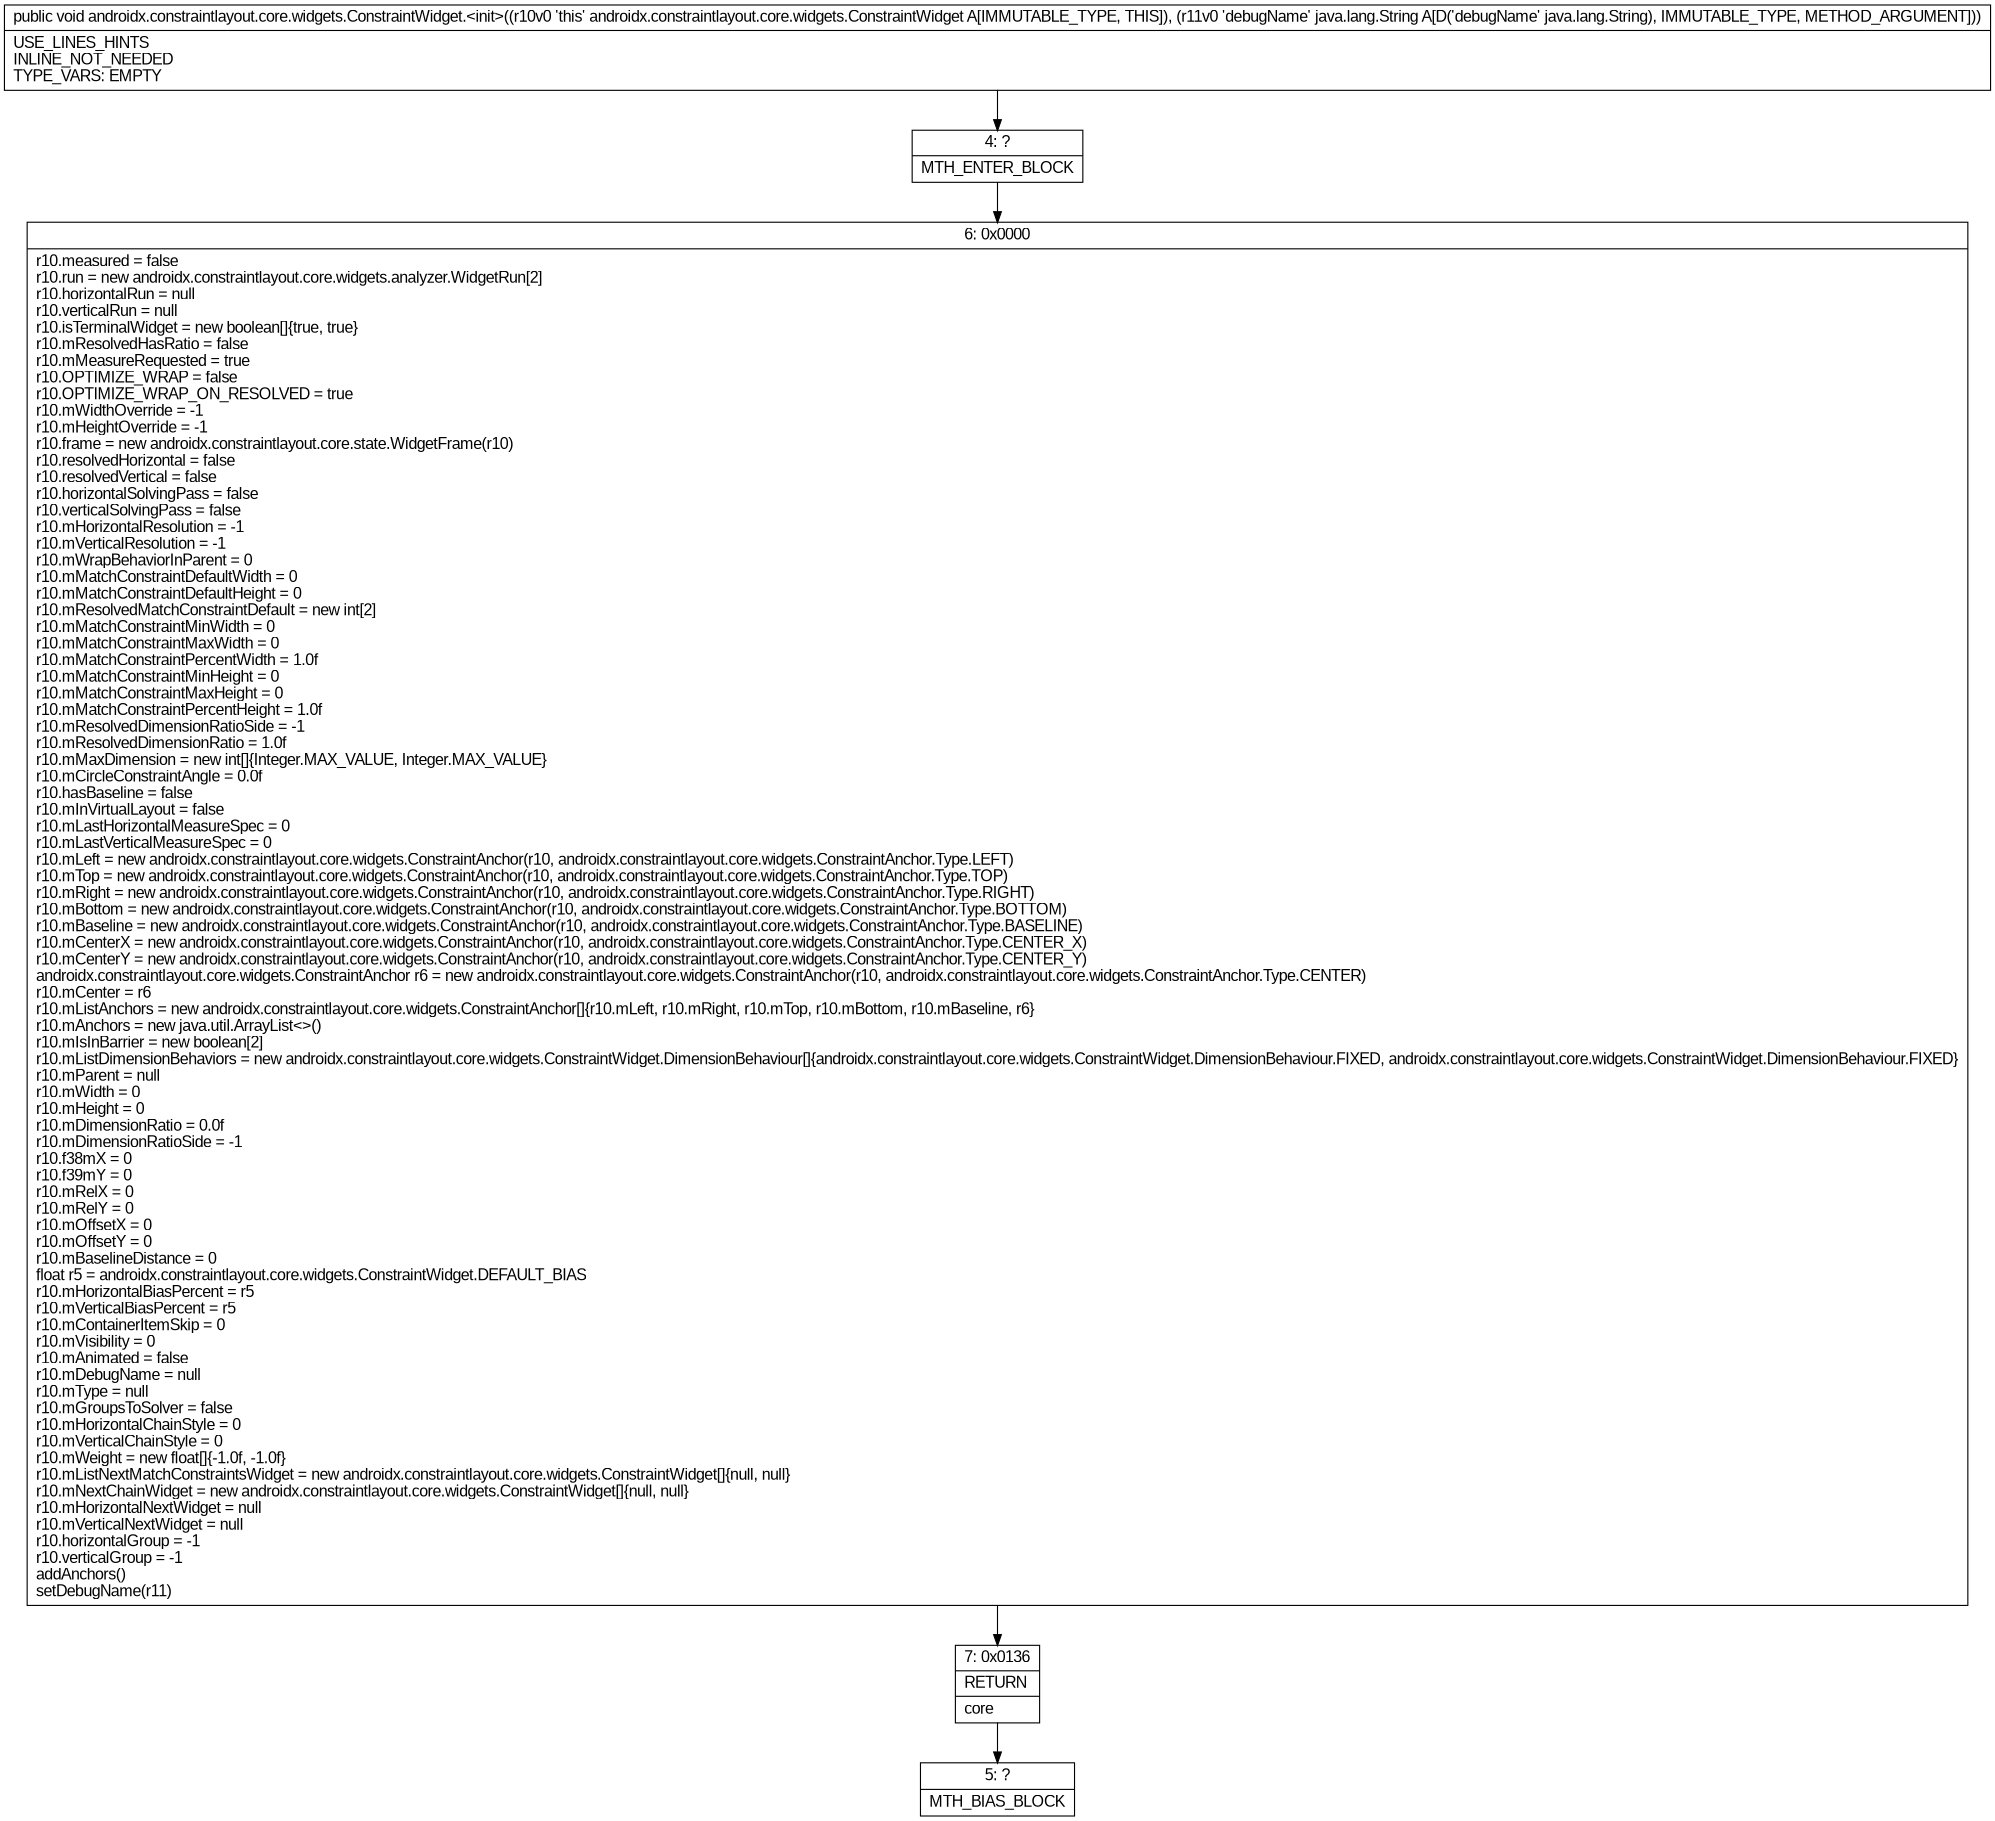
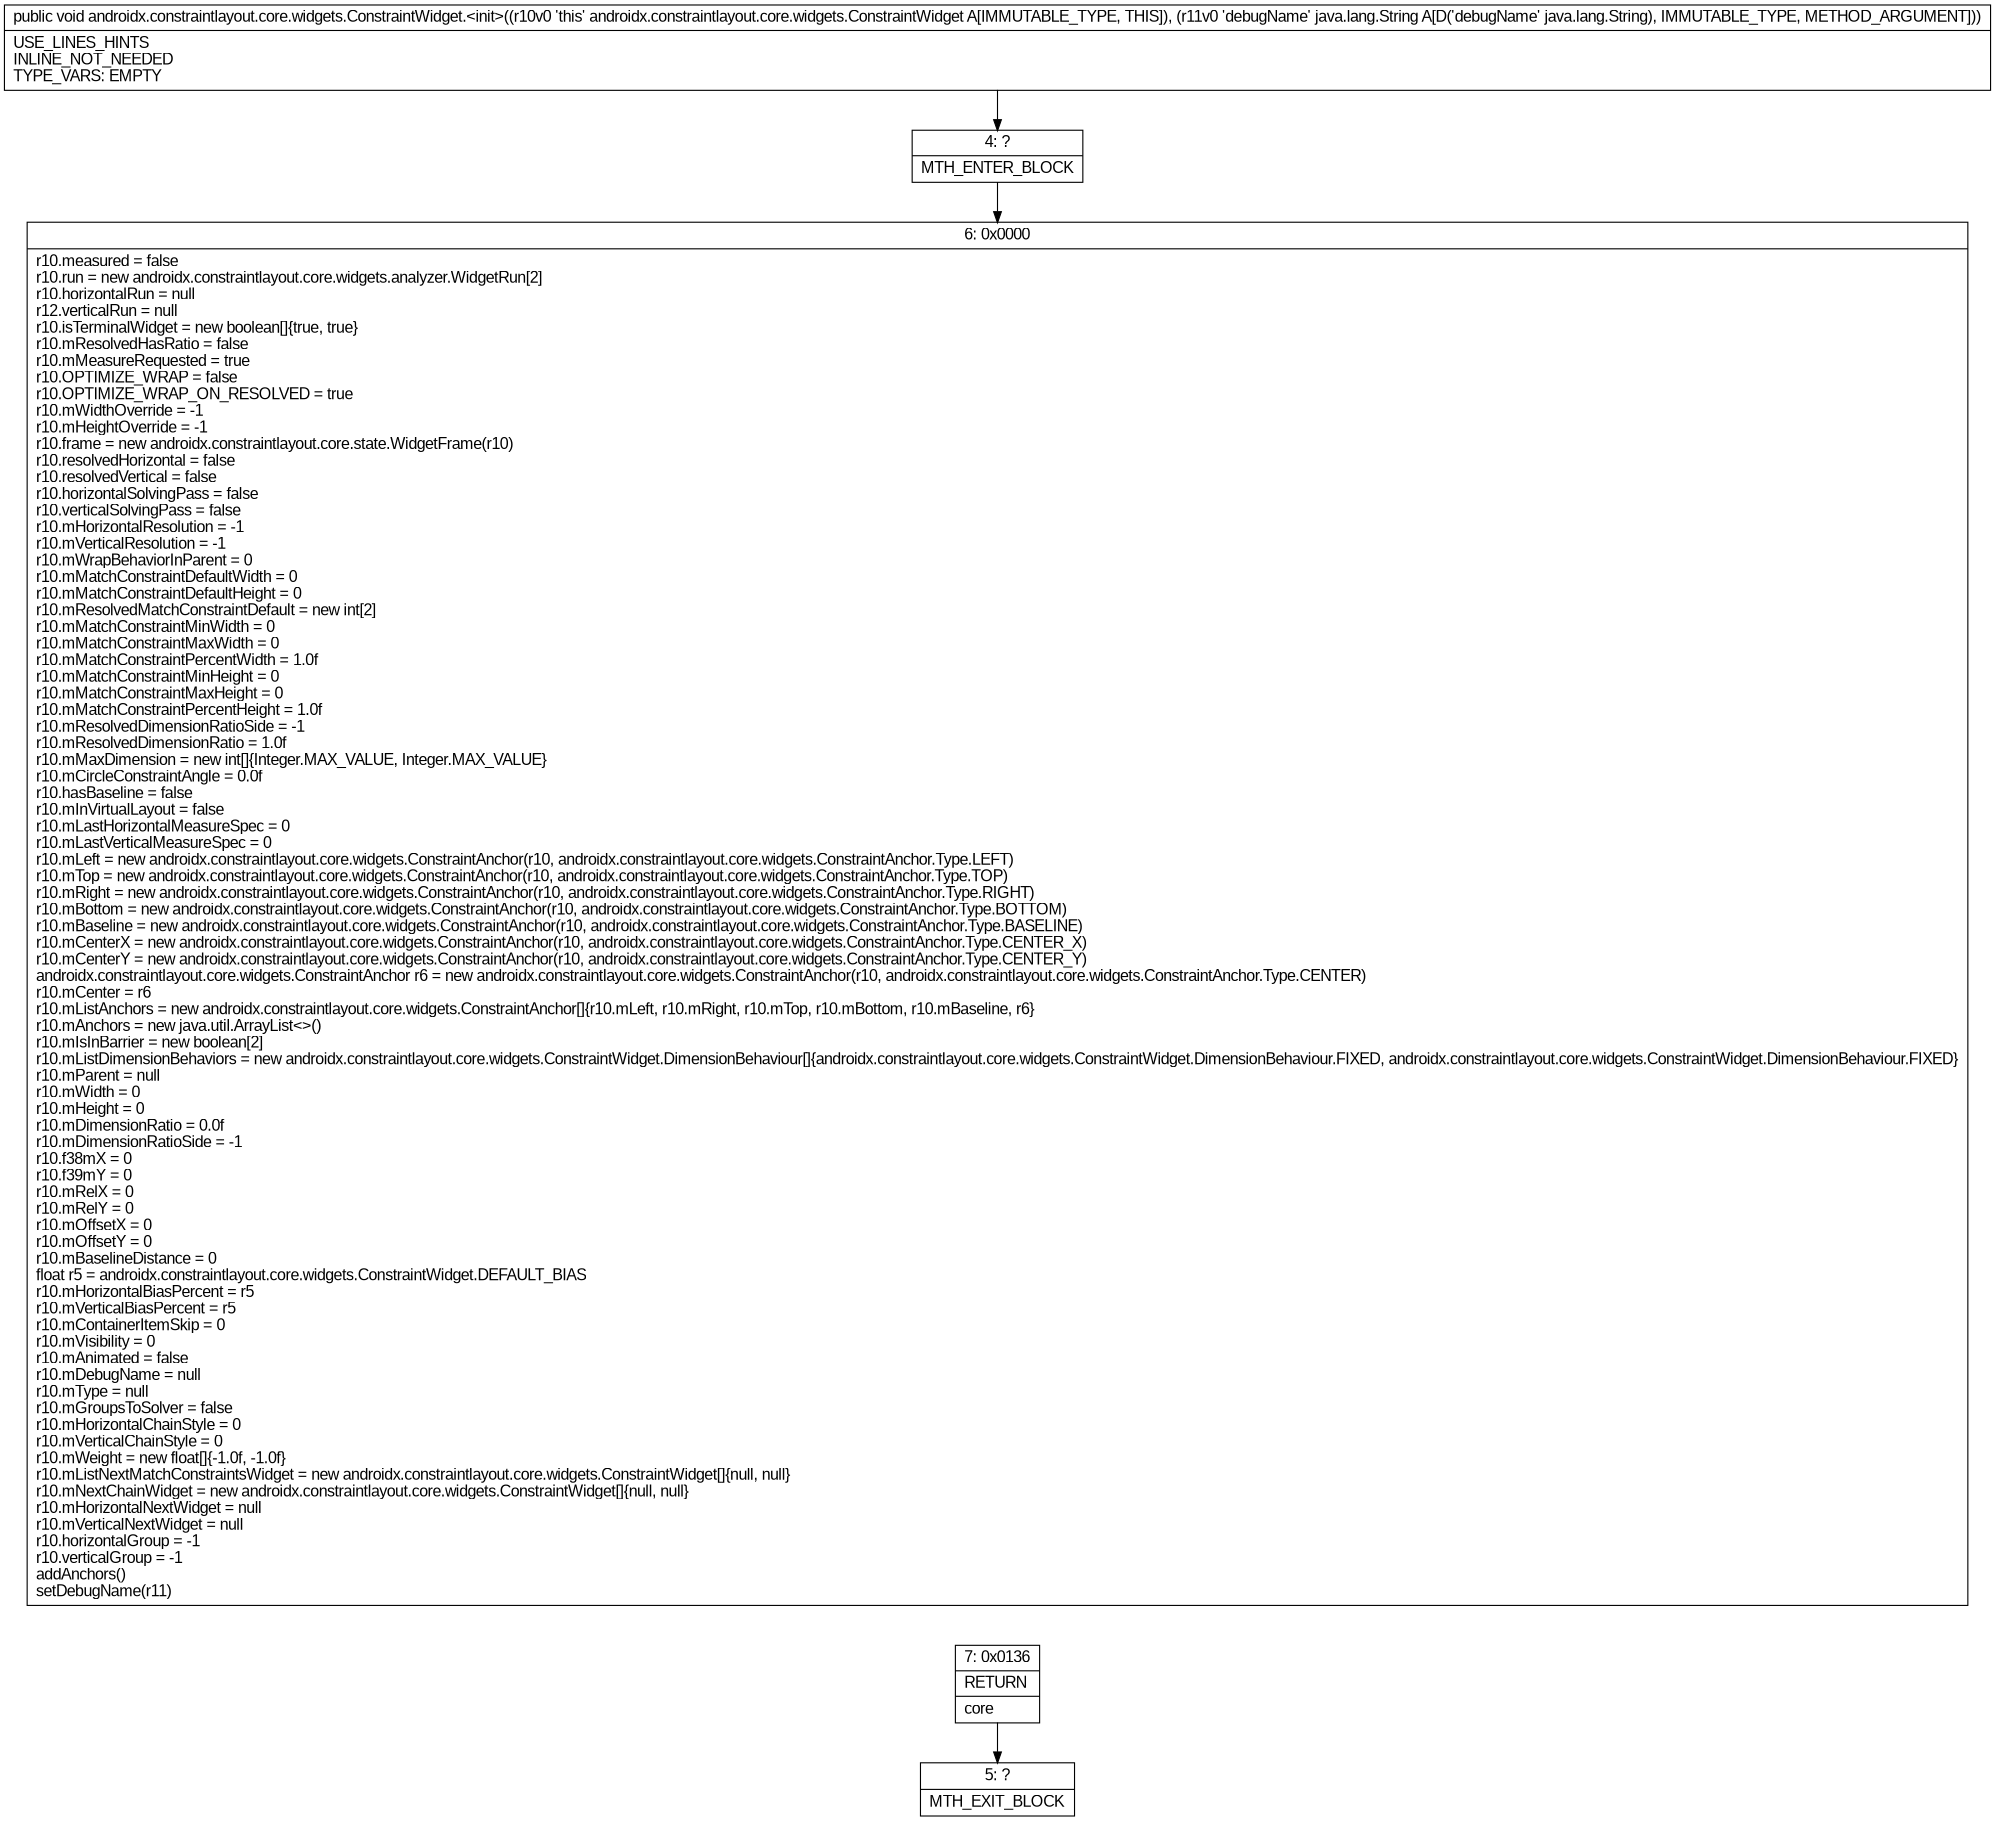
node "6: 0x0000": text "r10.verticalRun = null" -> "r12.verticalRun = null"
edge "6: 0x0000" -> "7: 0x0136": removed
node "5: ?": text "MTH_BIAS_BLOCK" -> "MTH_EXIT_BLOCK"
